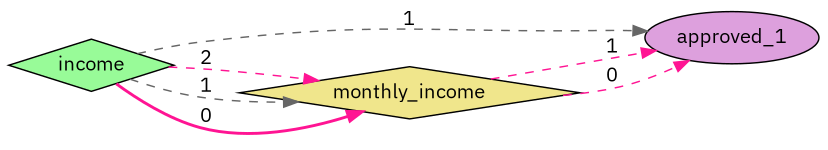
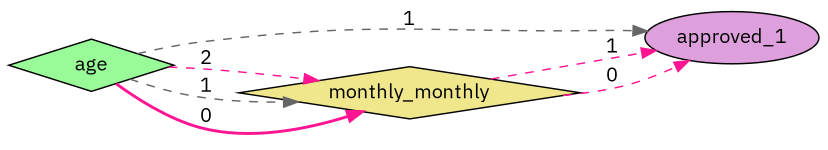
node "income": label "income" -> "age"
node "monthly_income": label "monthly_income" -> "monthly_monthly"
